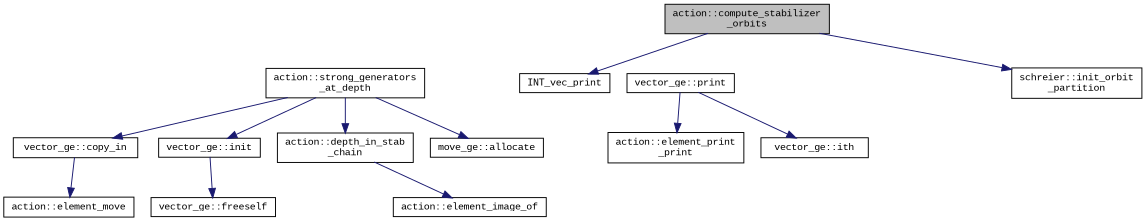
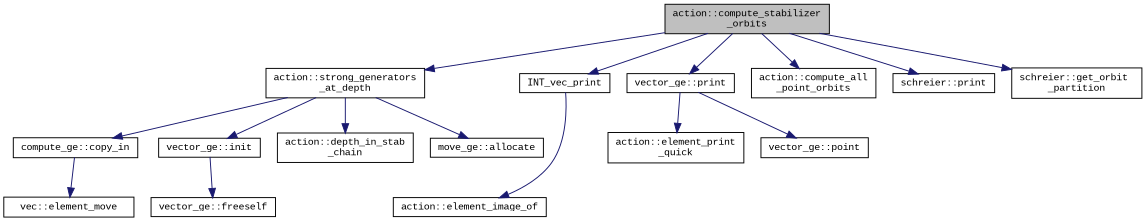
edge "action::compute_stabilizer _orbits" -> "vector_ge::print": added
edge "action::compute_stabilizer _orbits" -> "action::strong_generators _at_depth": added
node "action::compute_all _point_orbits": added
node "schreier::print": added
node "schreier::init_orbit _partition": label "schreier::init_orbit _partition" -> "schreier::get_orbit _partition"
node "vector_ge::copy_in": label "vector_ge::copy_in" -> "compute_ge::copy_in"
node "action::element_print _print": label "action::element_print _print" -> "action::element_print _quick"
node "vector_ge::ith": label "vector_ge::ith" -> "vector_ge::point"
edge "action::depth_in_stab _chain" -> "action::element_image_of": now "INT_vec_print" -> "action::element_image_of"
node "action::element_move": label "action::element_move" -> "vec::element_move"
